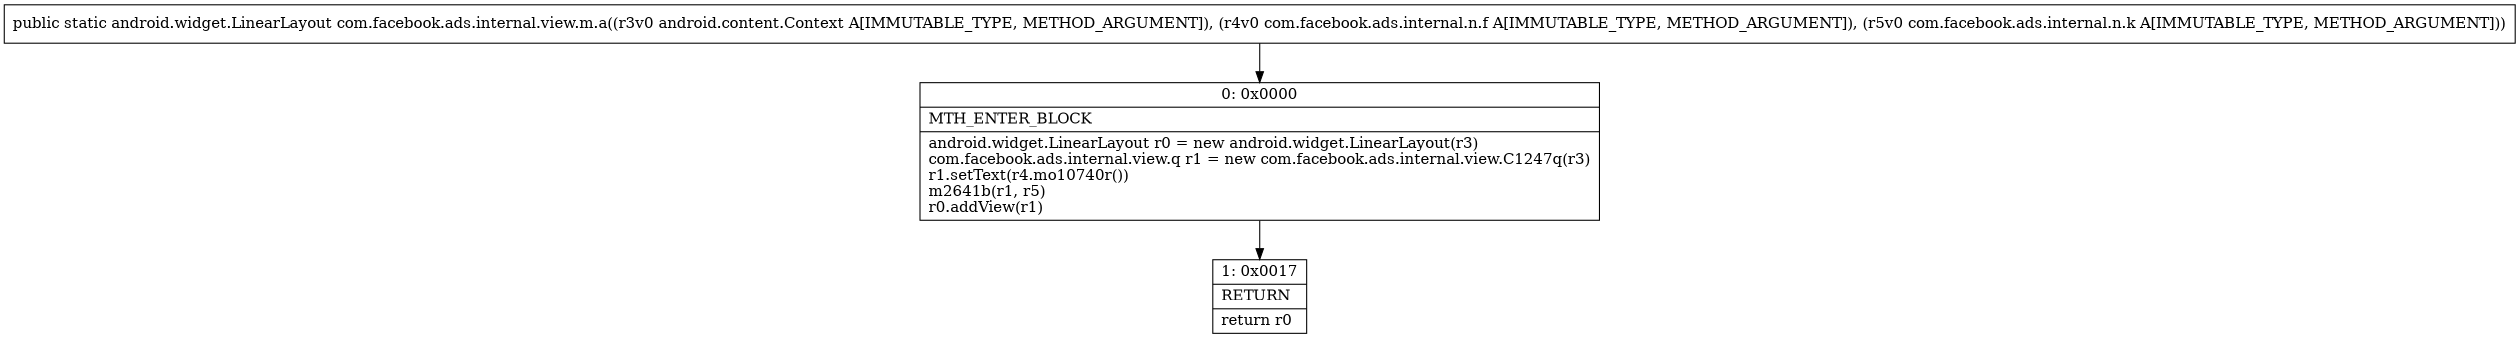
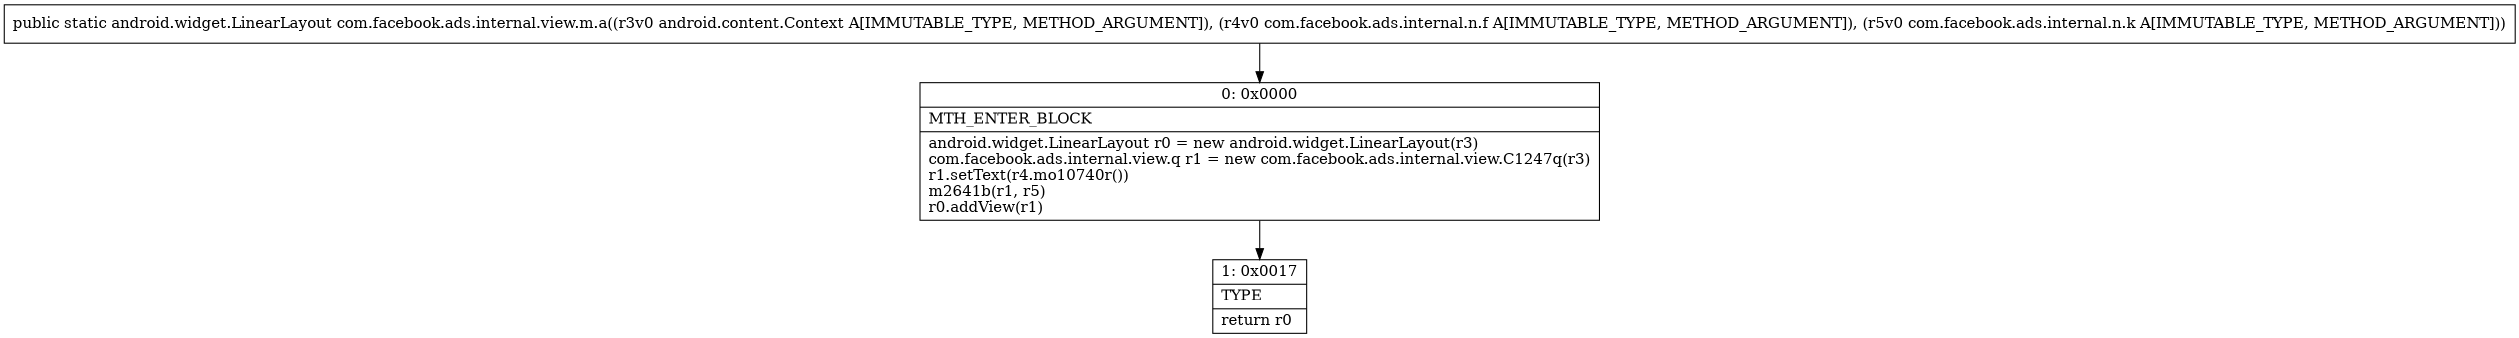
node "1: 0x0017": text "RETURN" -> "TYPE"
